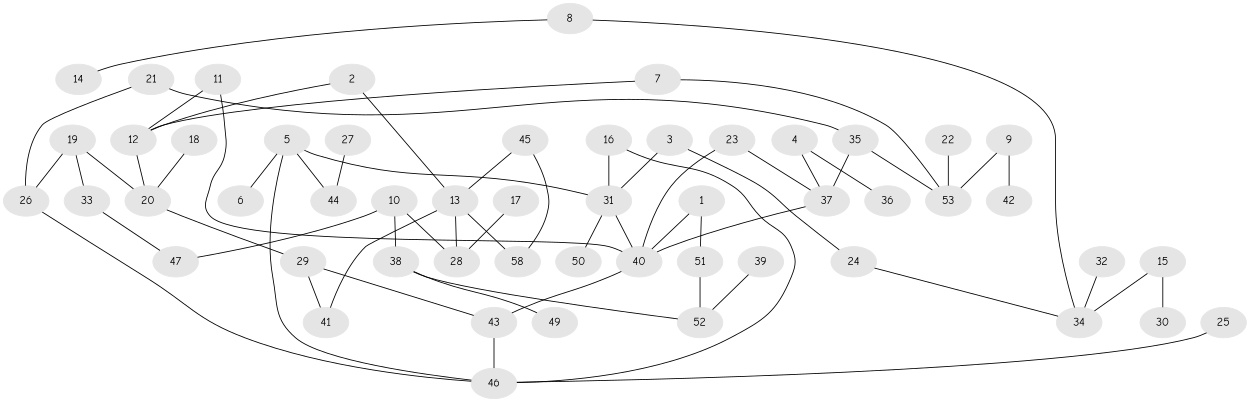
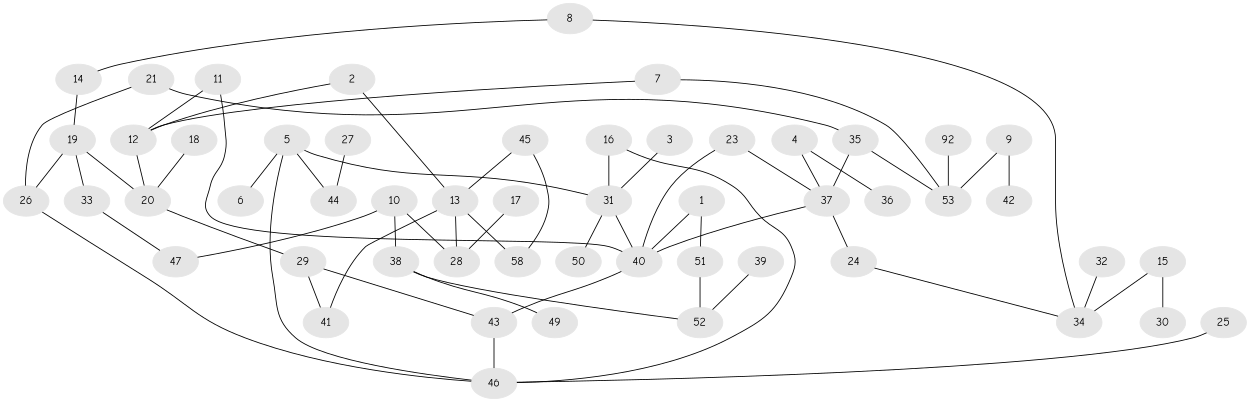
edge "14" -- "19": added
node "22": label "22" -> "92"
edge "3" -- "24": now "37" -- "24"
